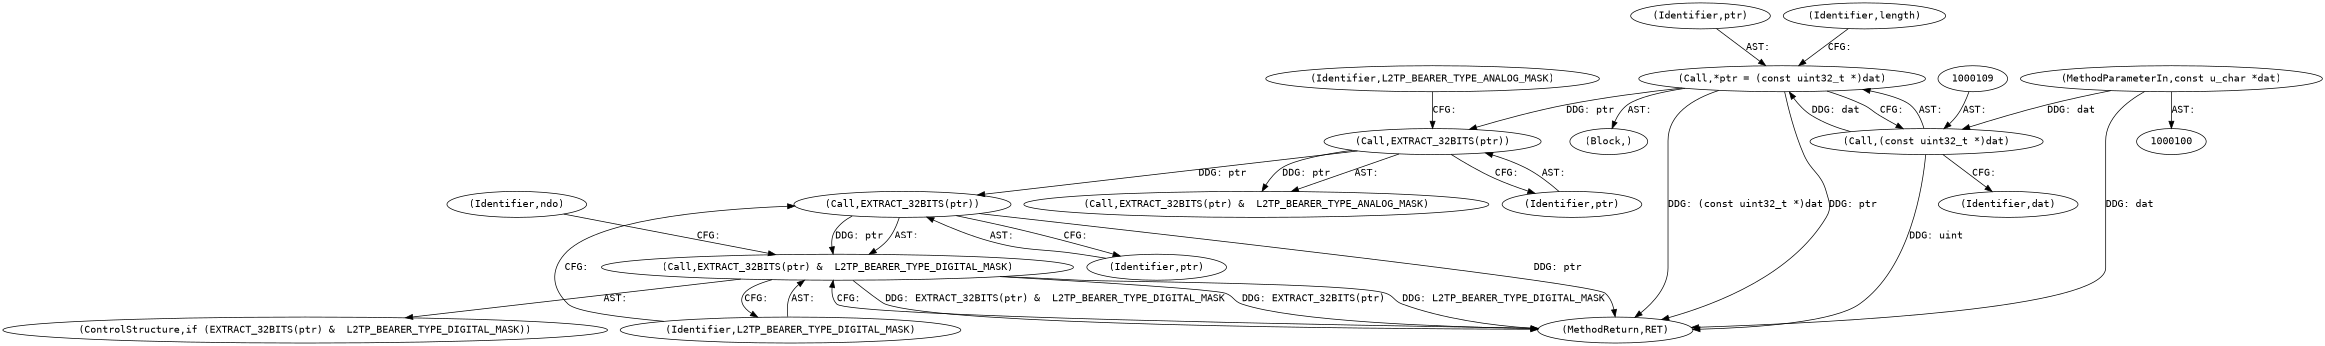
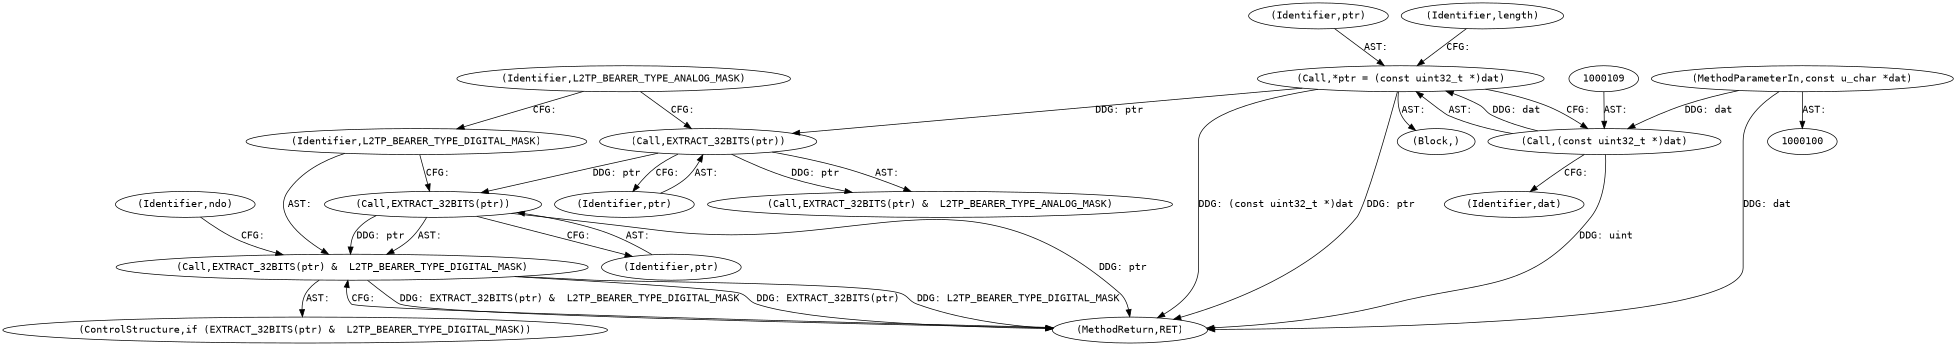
edge "(Call,EXTRACT_32BITS(ptr) &  L2TP_BEARER_TYPE_DIGITAL_MASK)" -> "(Identifier,L2TP_BEARER_TYPE_DIGITAL_MASK)": now "(Identifier,L2TP_BEARER_TYPE_ANALOG_MASK)" -> "(Identifier,L2TP_BEARER_TYPE_DIGITAL_MASK)"
